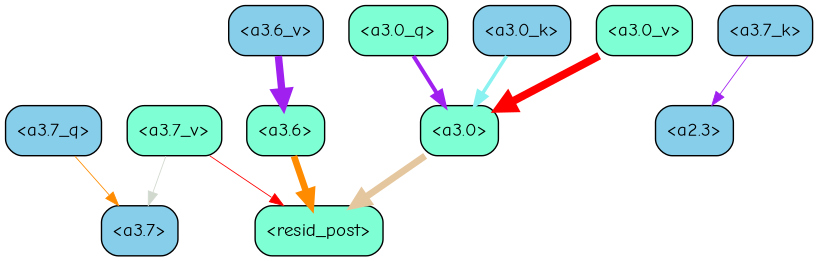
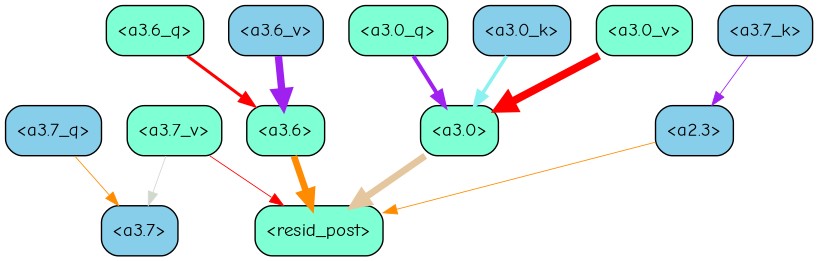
node "<a3.6_q>": added
edge "<a2.3>" -> "<resid_post>": added
